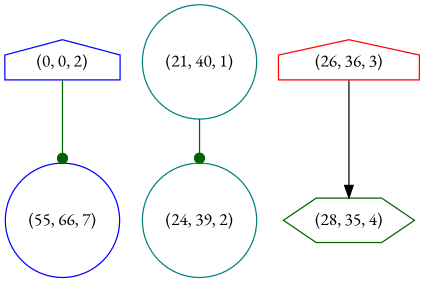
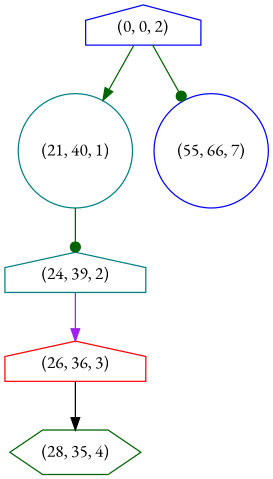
edge "(0, 0, 2)" -> "(21, 40, 1)": added
node "(24, 39, 2)": shape circle -> house
edge "(24, 39, 2)" -> "(26, 36, 3)": added
